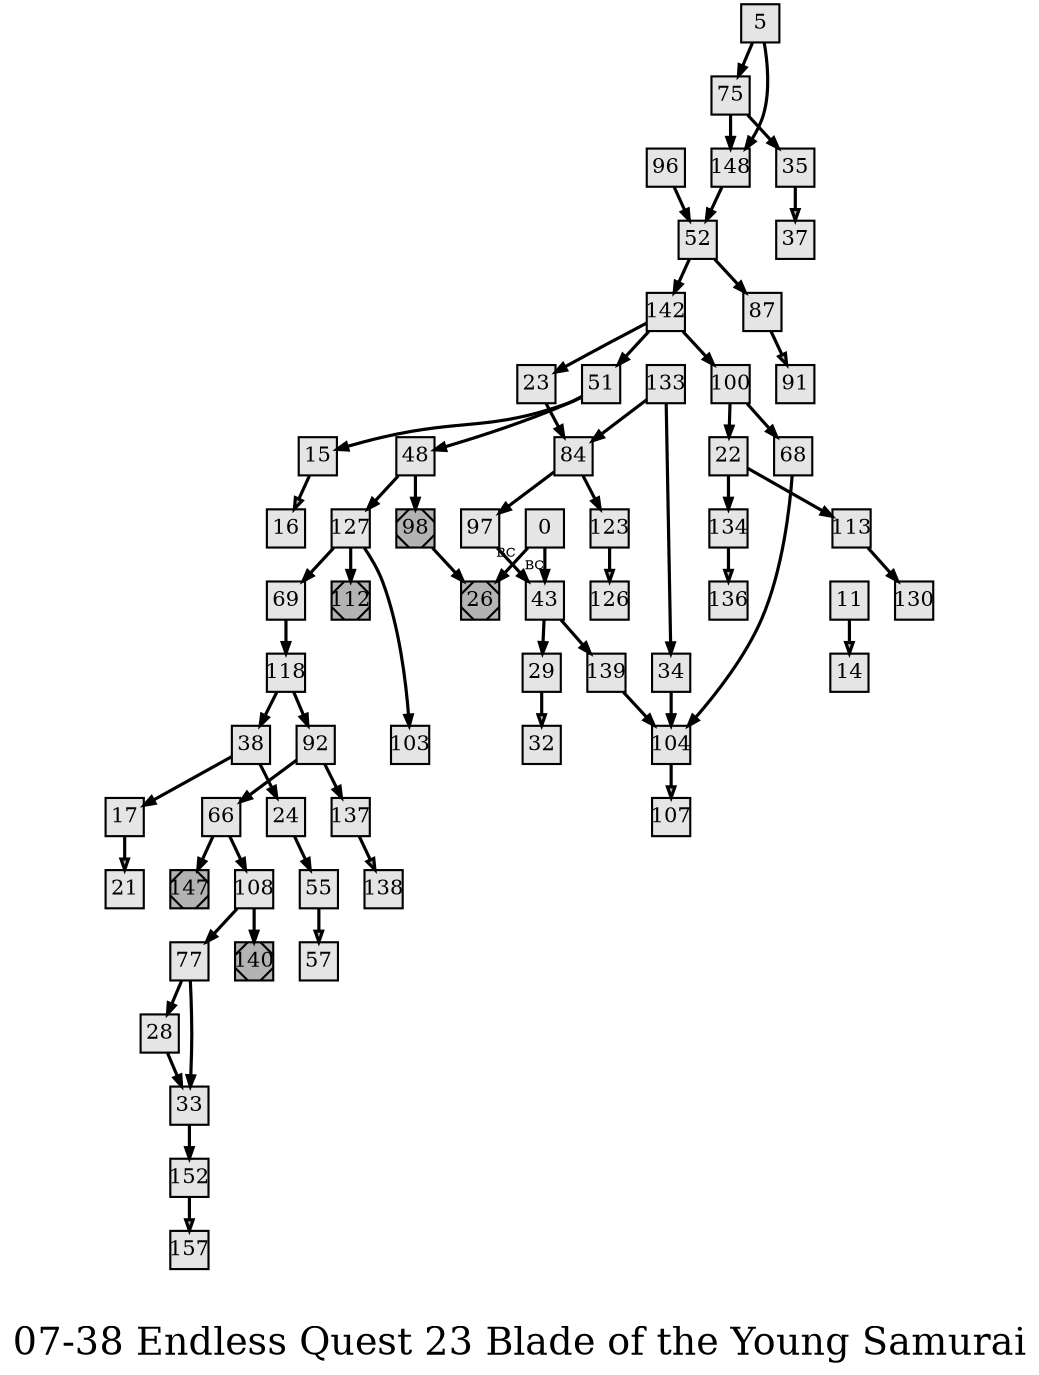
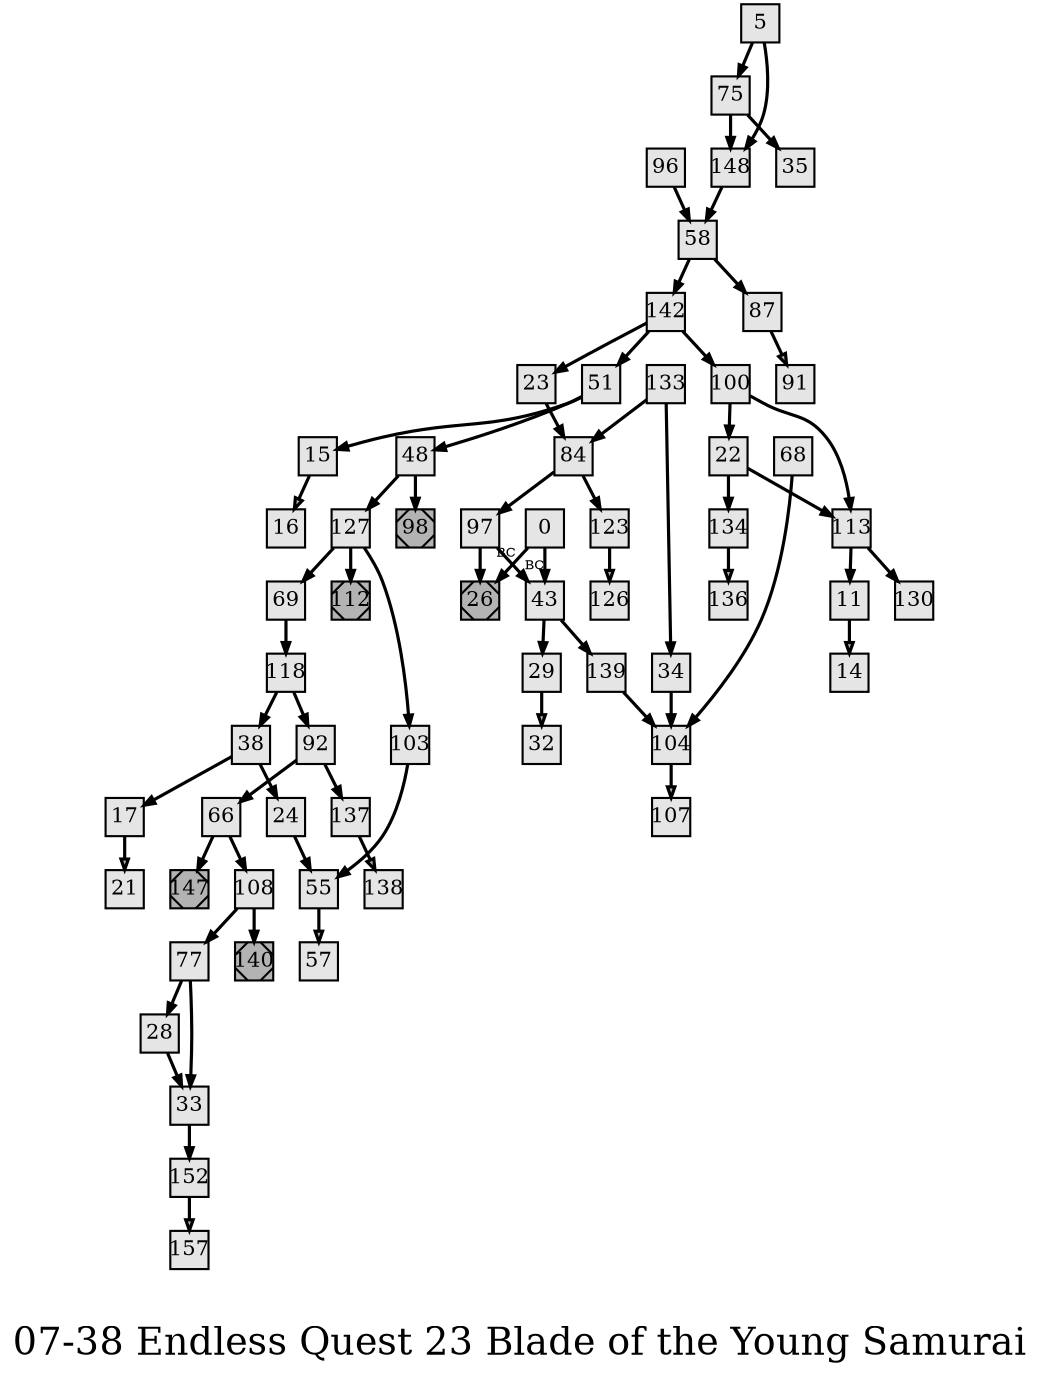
node "52": label "52" -> "58"
node "37": removed
edge "100" -> "68": now "100" -> "113"
edge "113" -> "11": added
edge "98" -> "26": now "97" -> "26"
edge "103" -> "55": added
